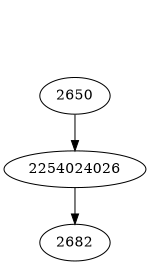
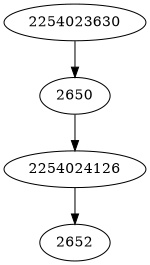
node "2254023630": added
node "2254024026": label "2254024026" -> "2254024126"
node "2682": label "2682" -> "2652"
